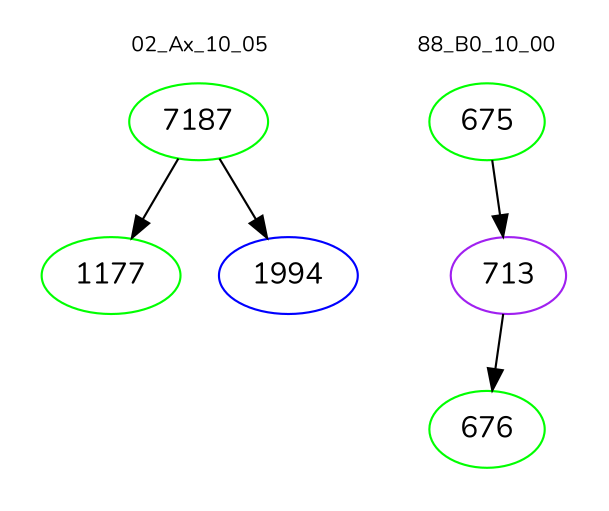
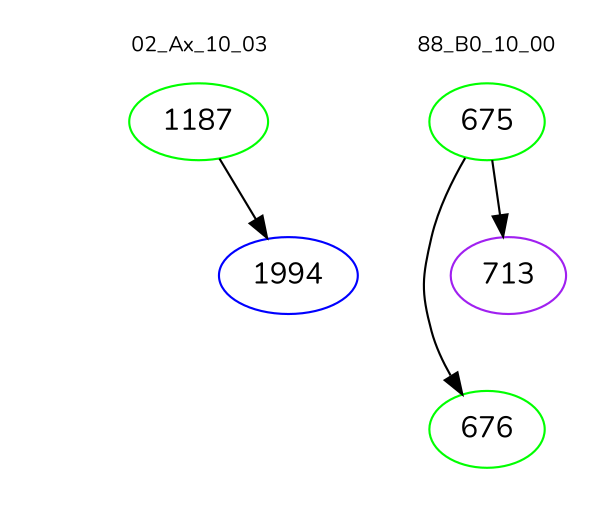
cluster "02_Ax_10_05": label "02_Ax_10_05" -> "02_Ax_10_03"
node "7187": label "7187" -> "1187"
node "1177": removed
edge "713" -> "676": now "675" -> "676"
